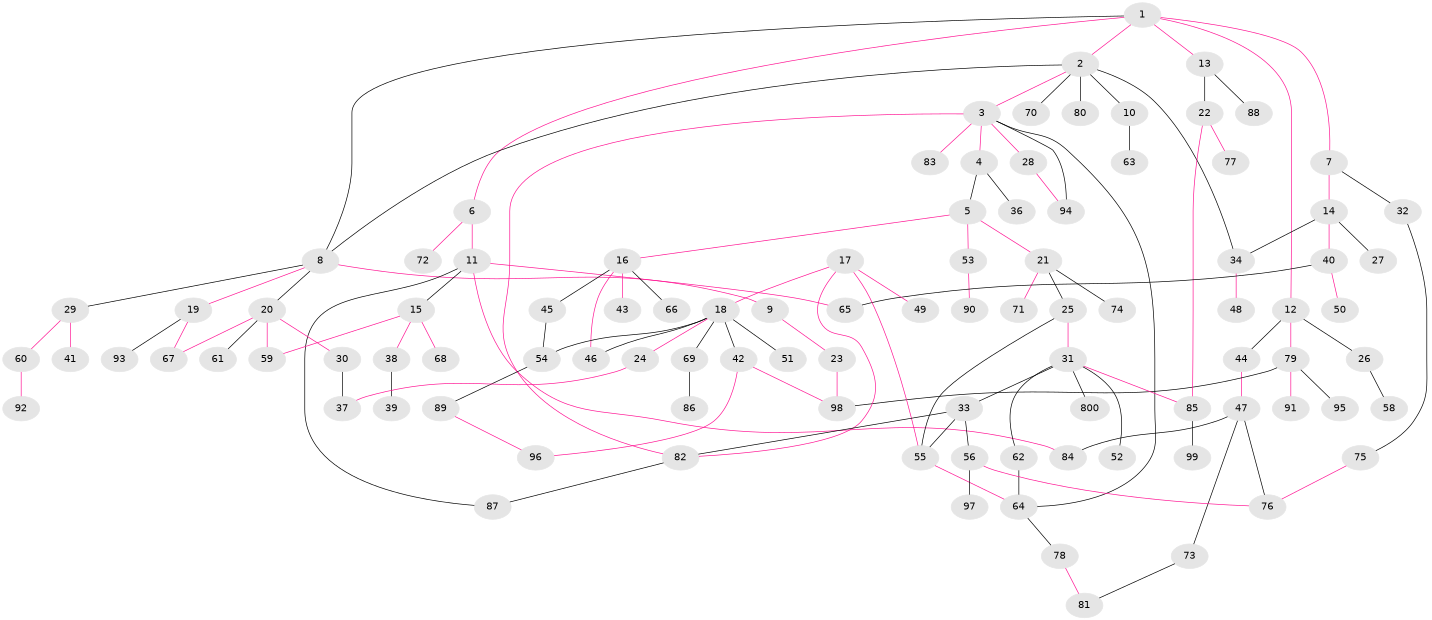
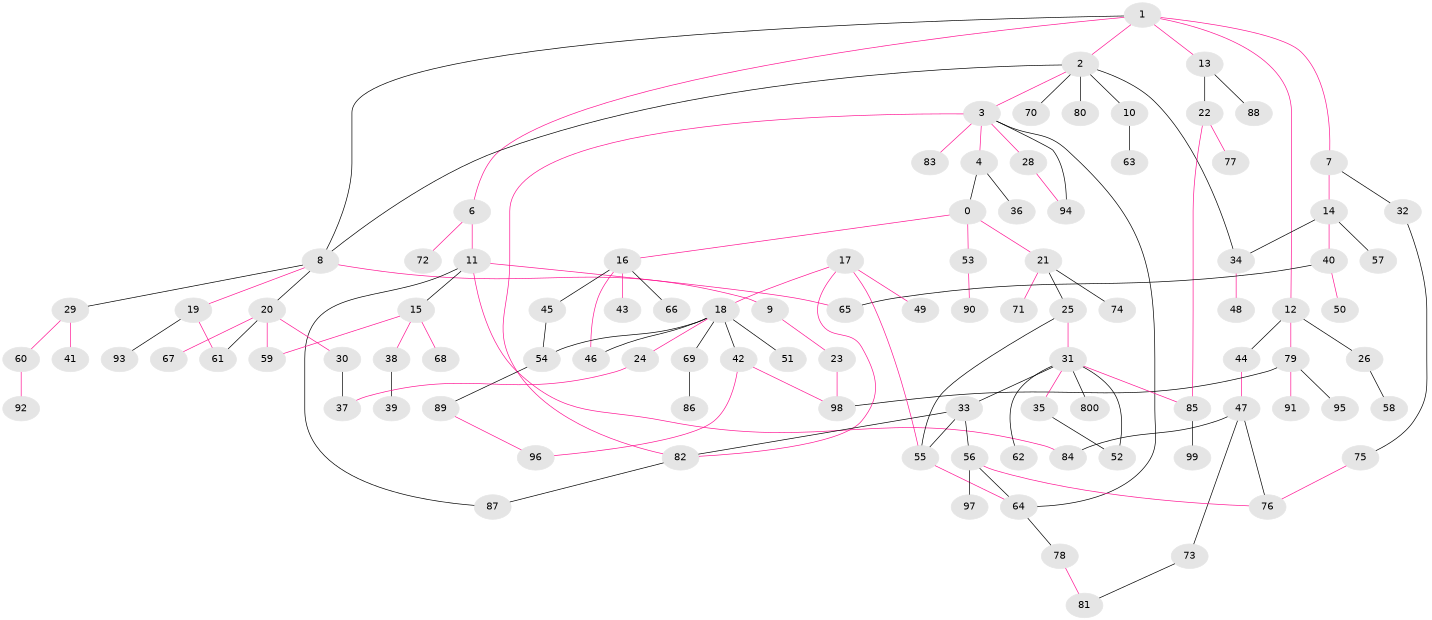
node "5": label "5" -> "0"
node "27": label "27" -> "57"
edge "19" -- "67": now "19" -- "61"
node "35": added
edge "62" -- "64": now "56" -- "64"
